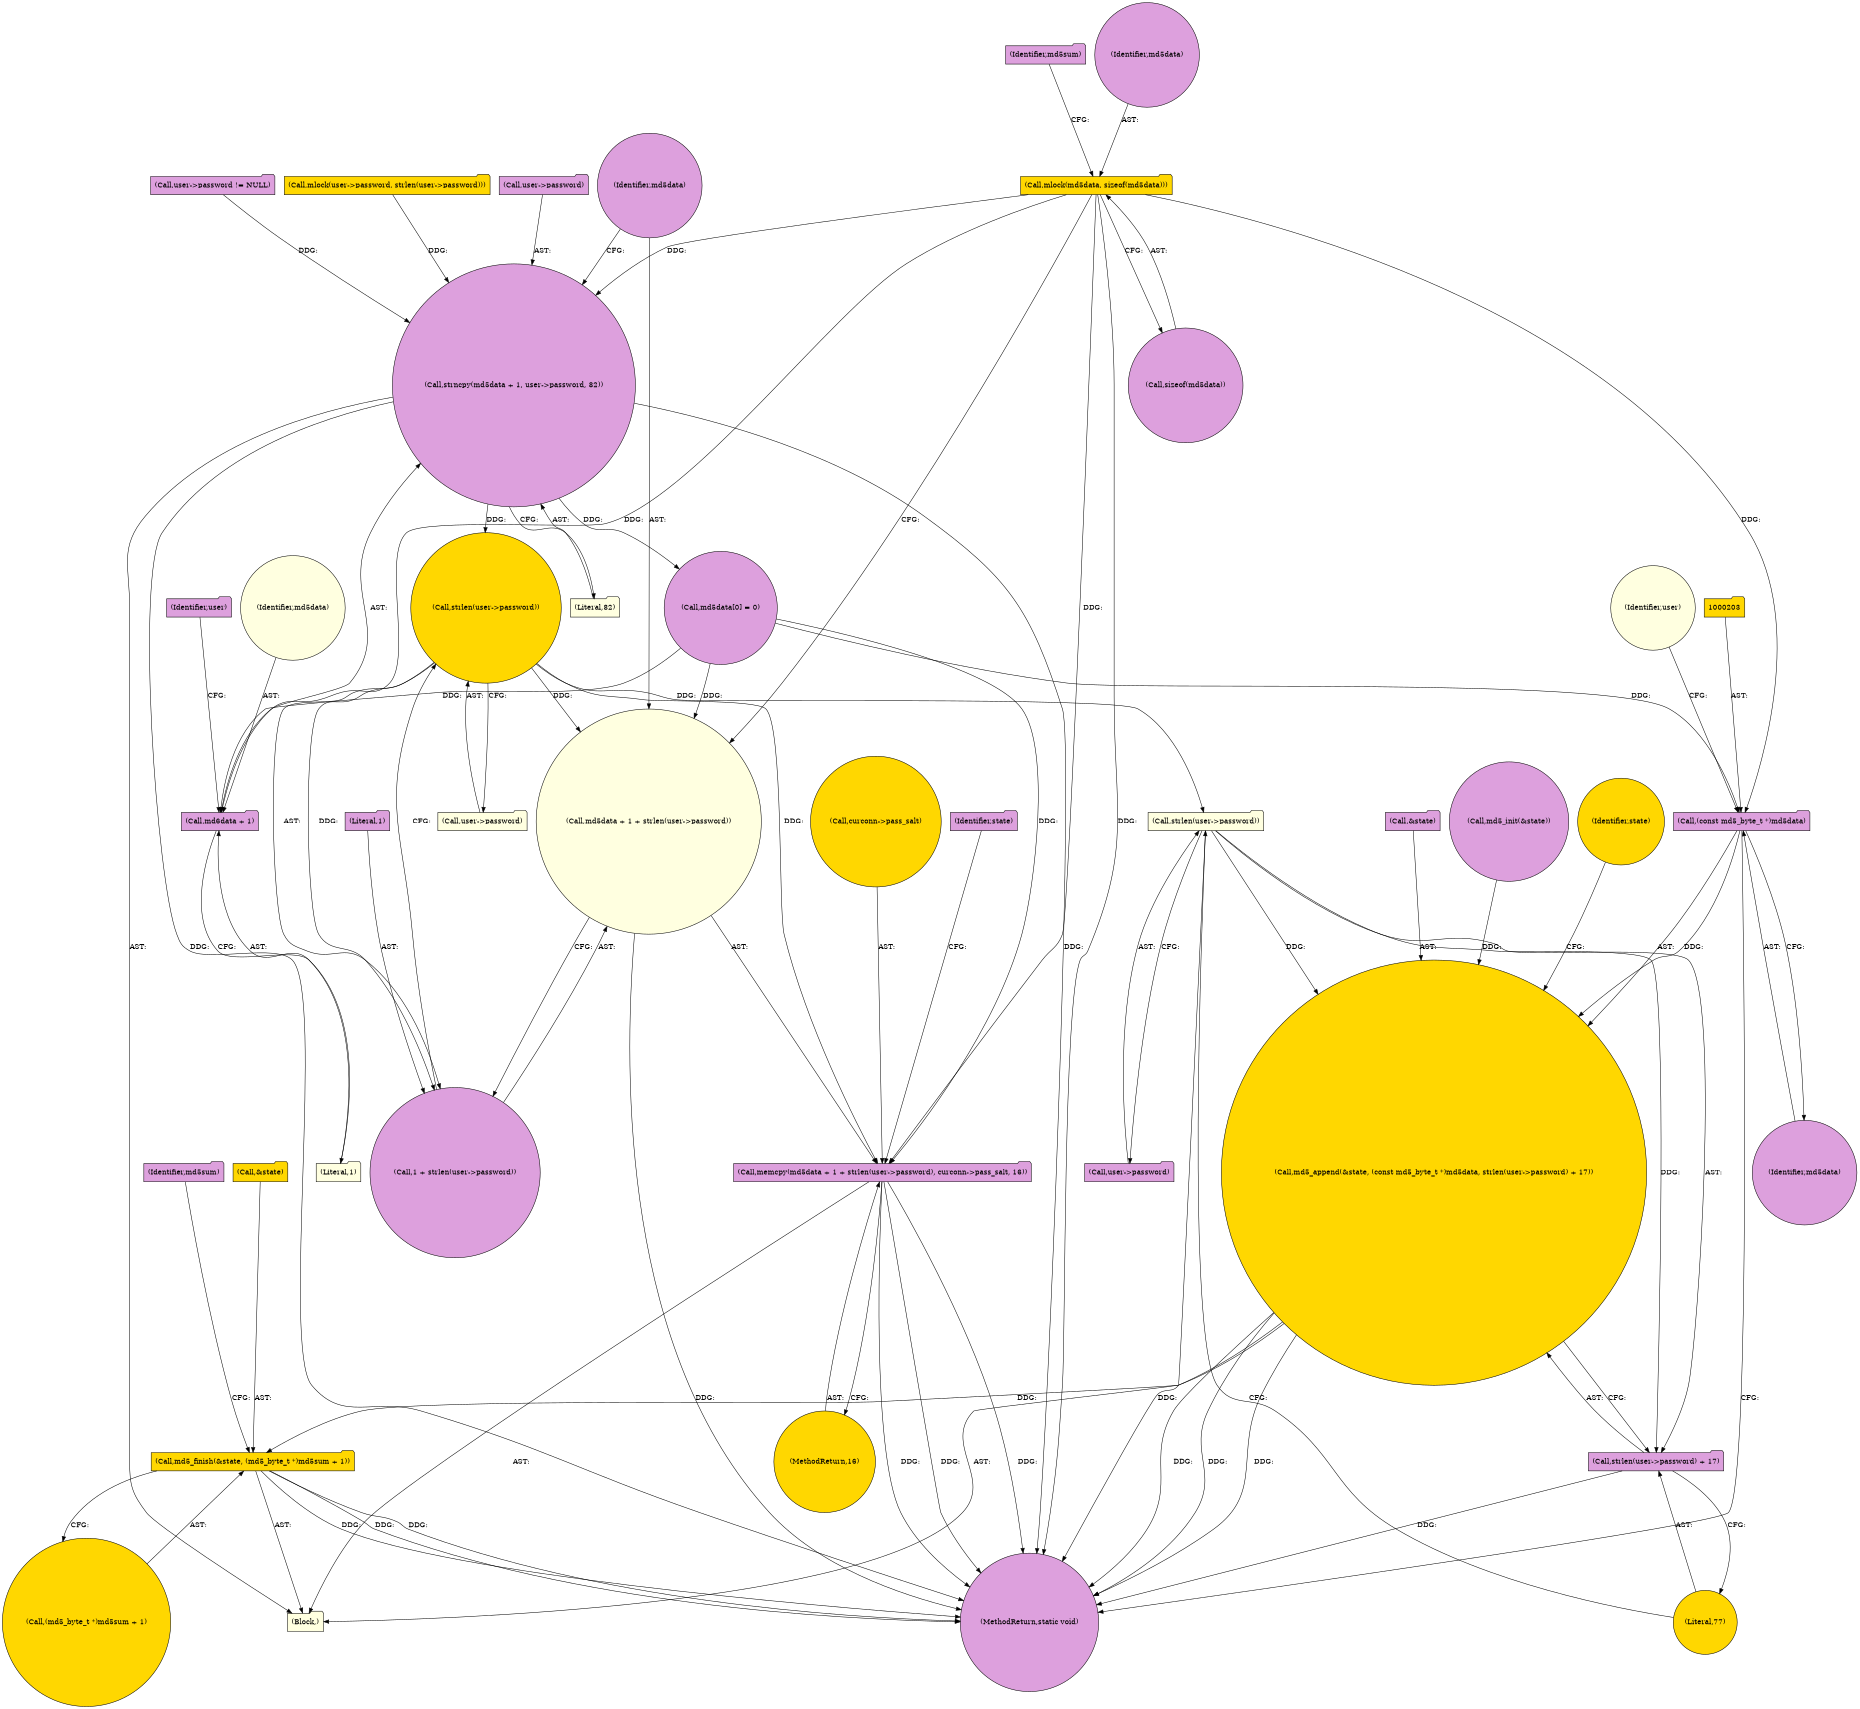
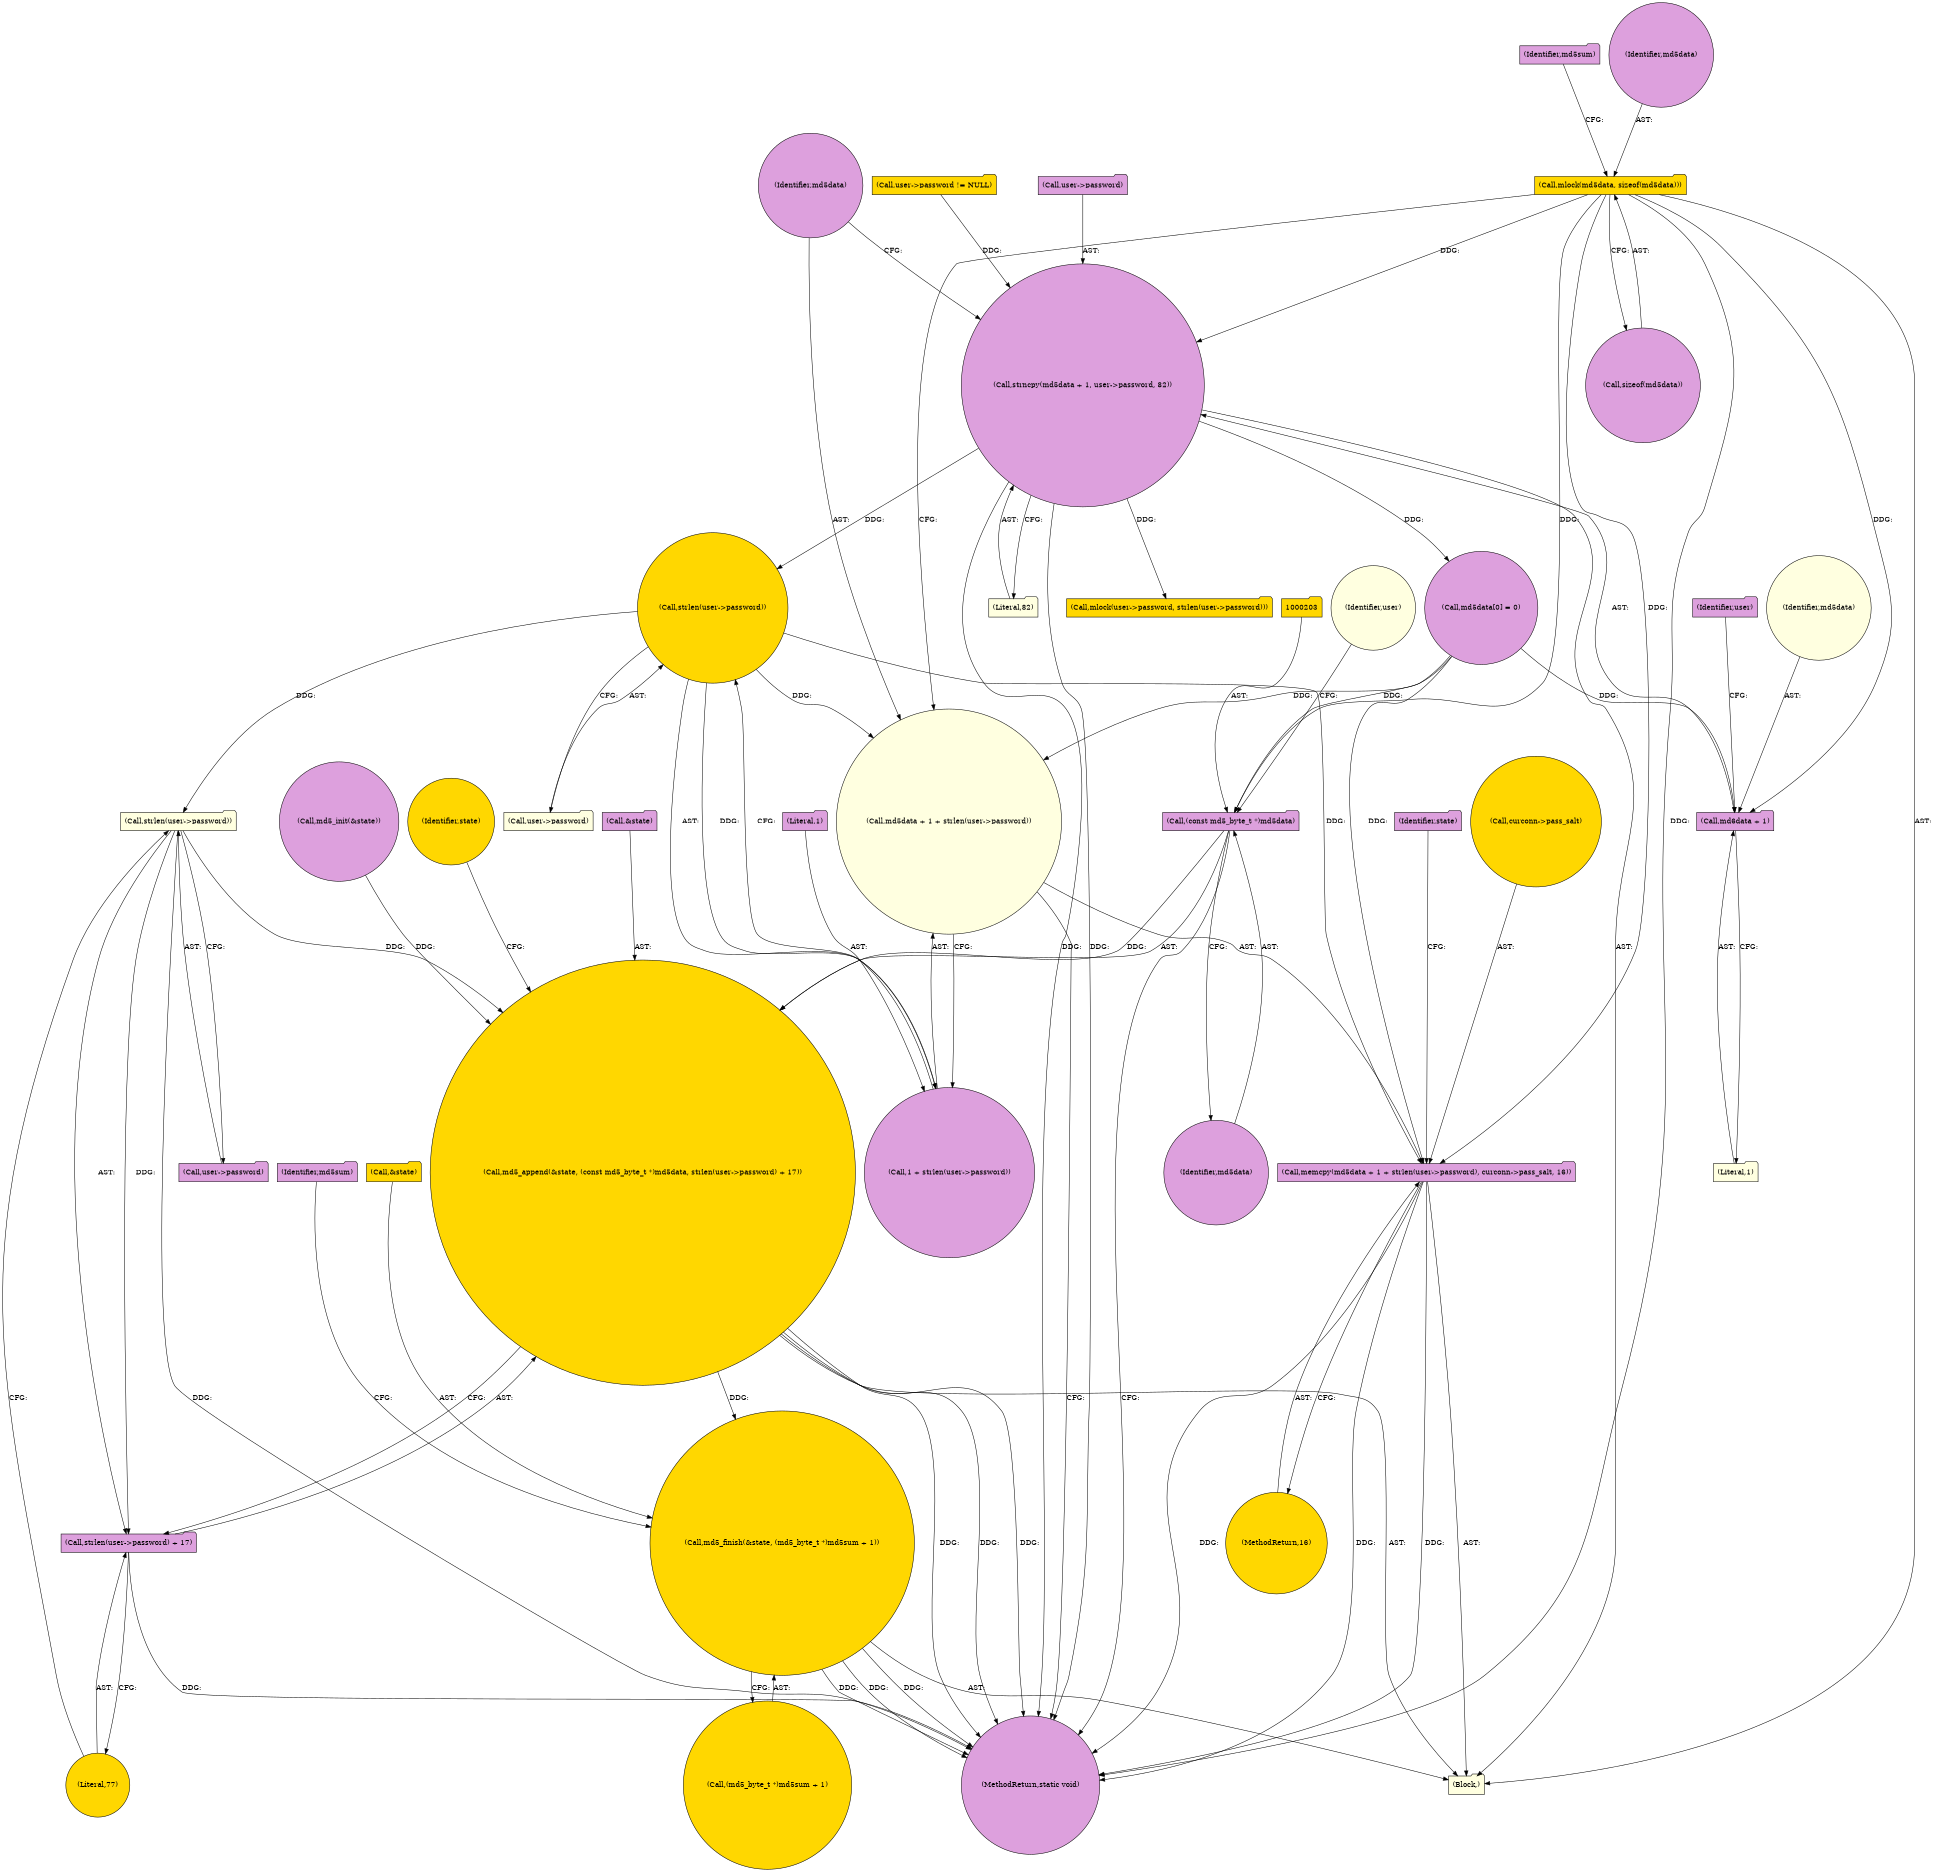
node "(Call,user->password != NULL)": fillcolor plum -> gold
edge "(Call,mlock(user->password, strlen(user->password)))" -> "(Call,strncpy(md5data + 1, user->password, 82))": reversed
edge "(Call,mlock(md5data, sizeof(md5data)))" -> "(Block,)": added, label "AST:"
edge "(Call,md5data + 1 + strlen(user->password))" -> "(MethodReturn,static void)": label "DDG: " -> "CFG: "
node "(Call,md5_finish(&state, (md5_byte_t *)md5sum + 1))": shape folder -> circle
